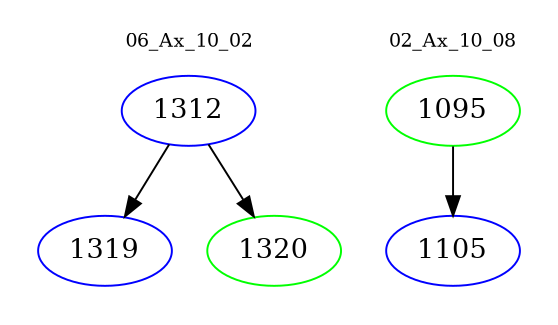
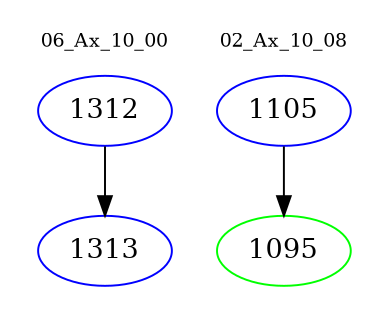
cluster "06_Ax_10_02": label "06_Ax_10_02" -> "06_Ax_10_00"
edge "1095" -> "1105": reversed
node "1319": label "1319" -> "1313"
node "1320": removed
